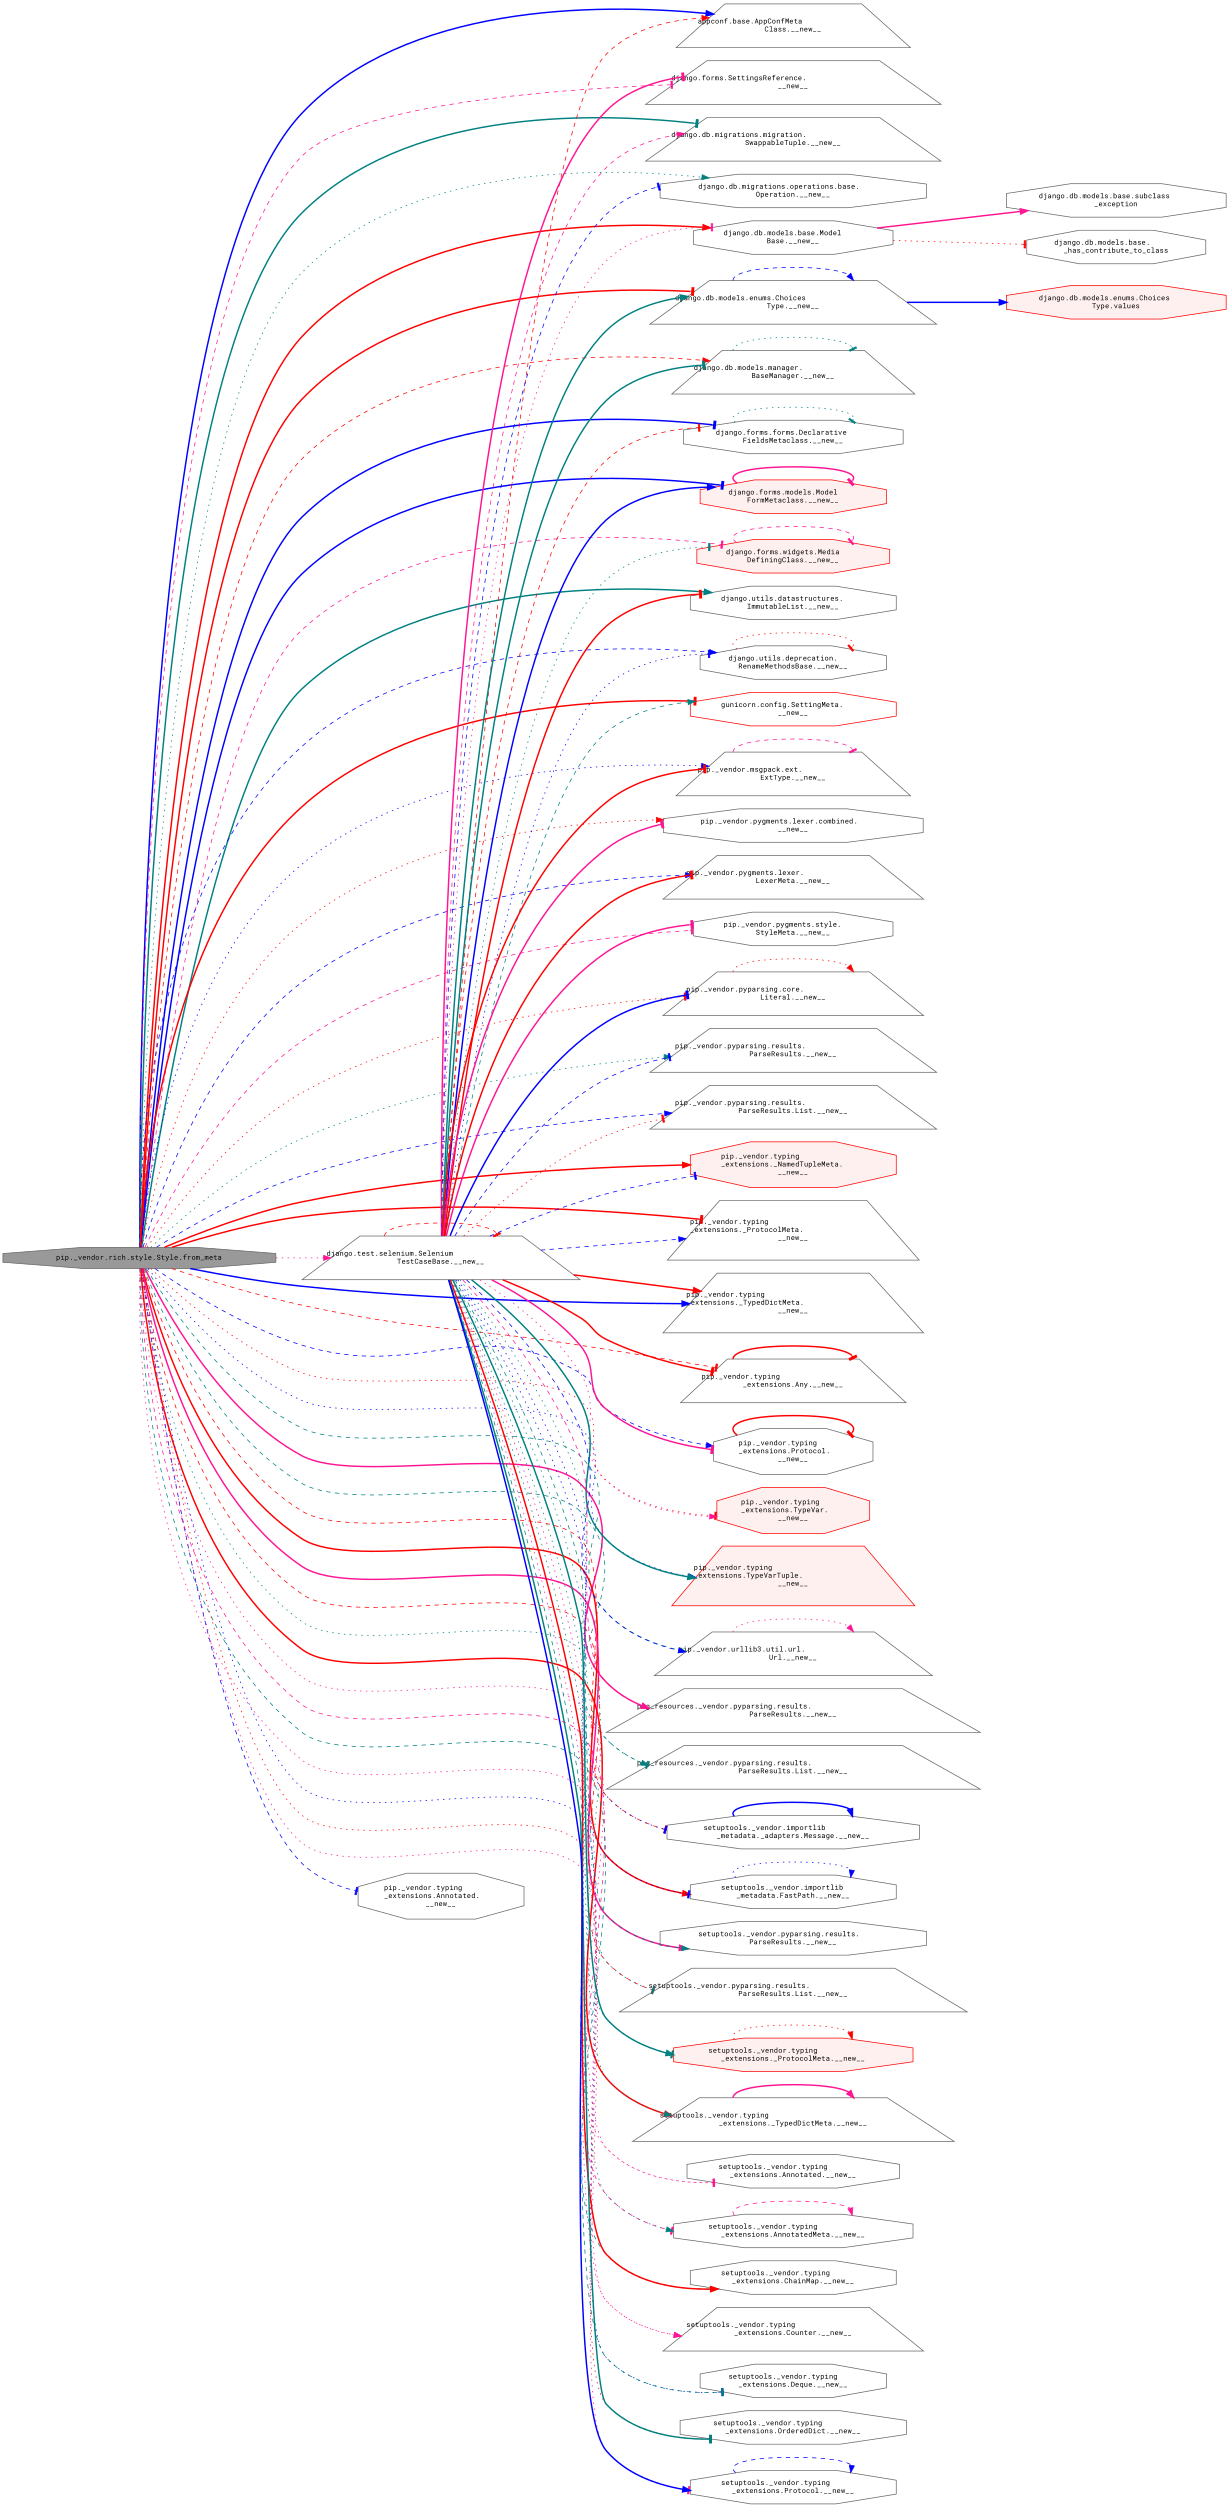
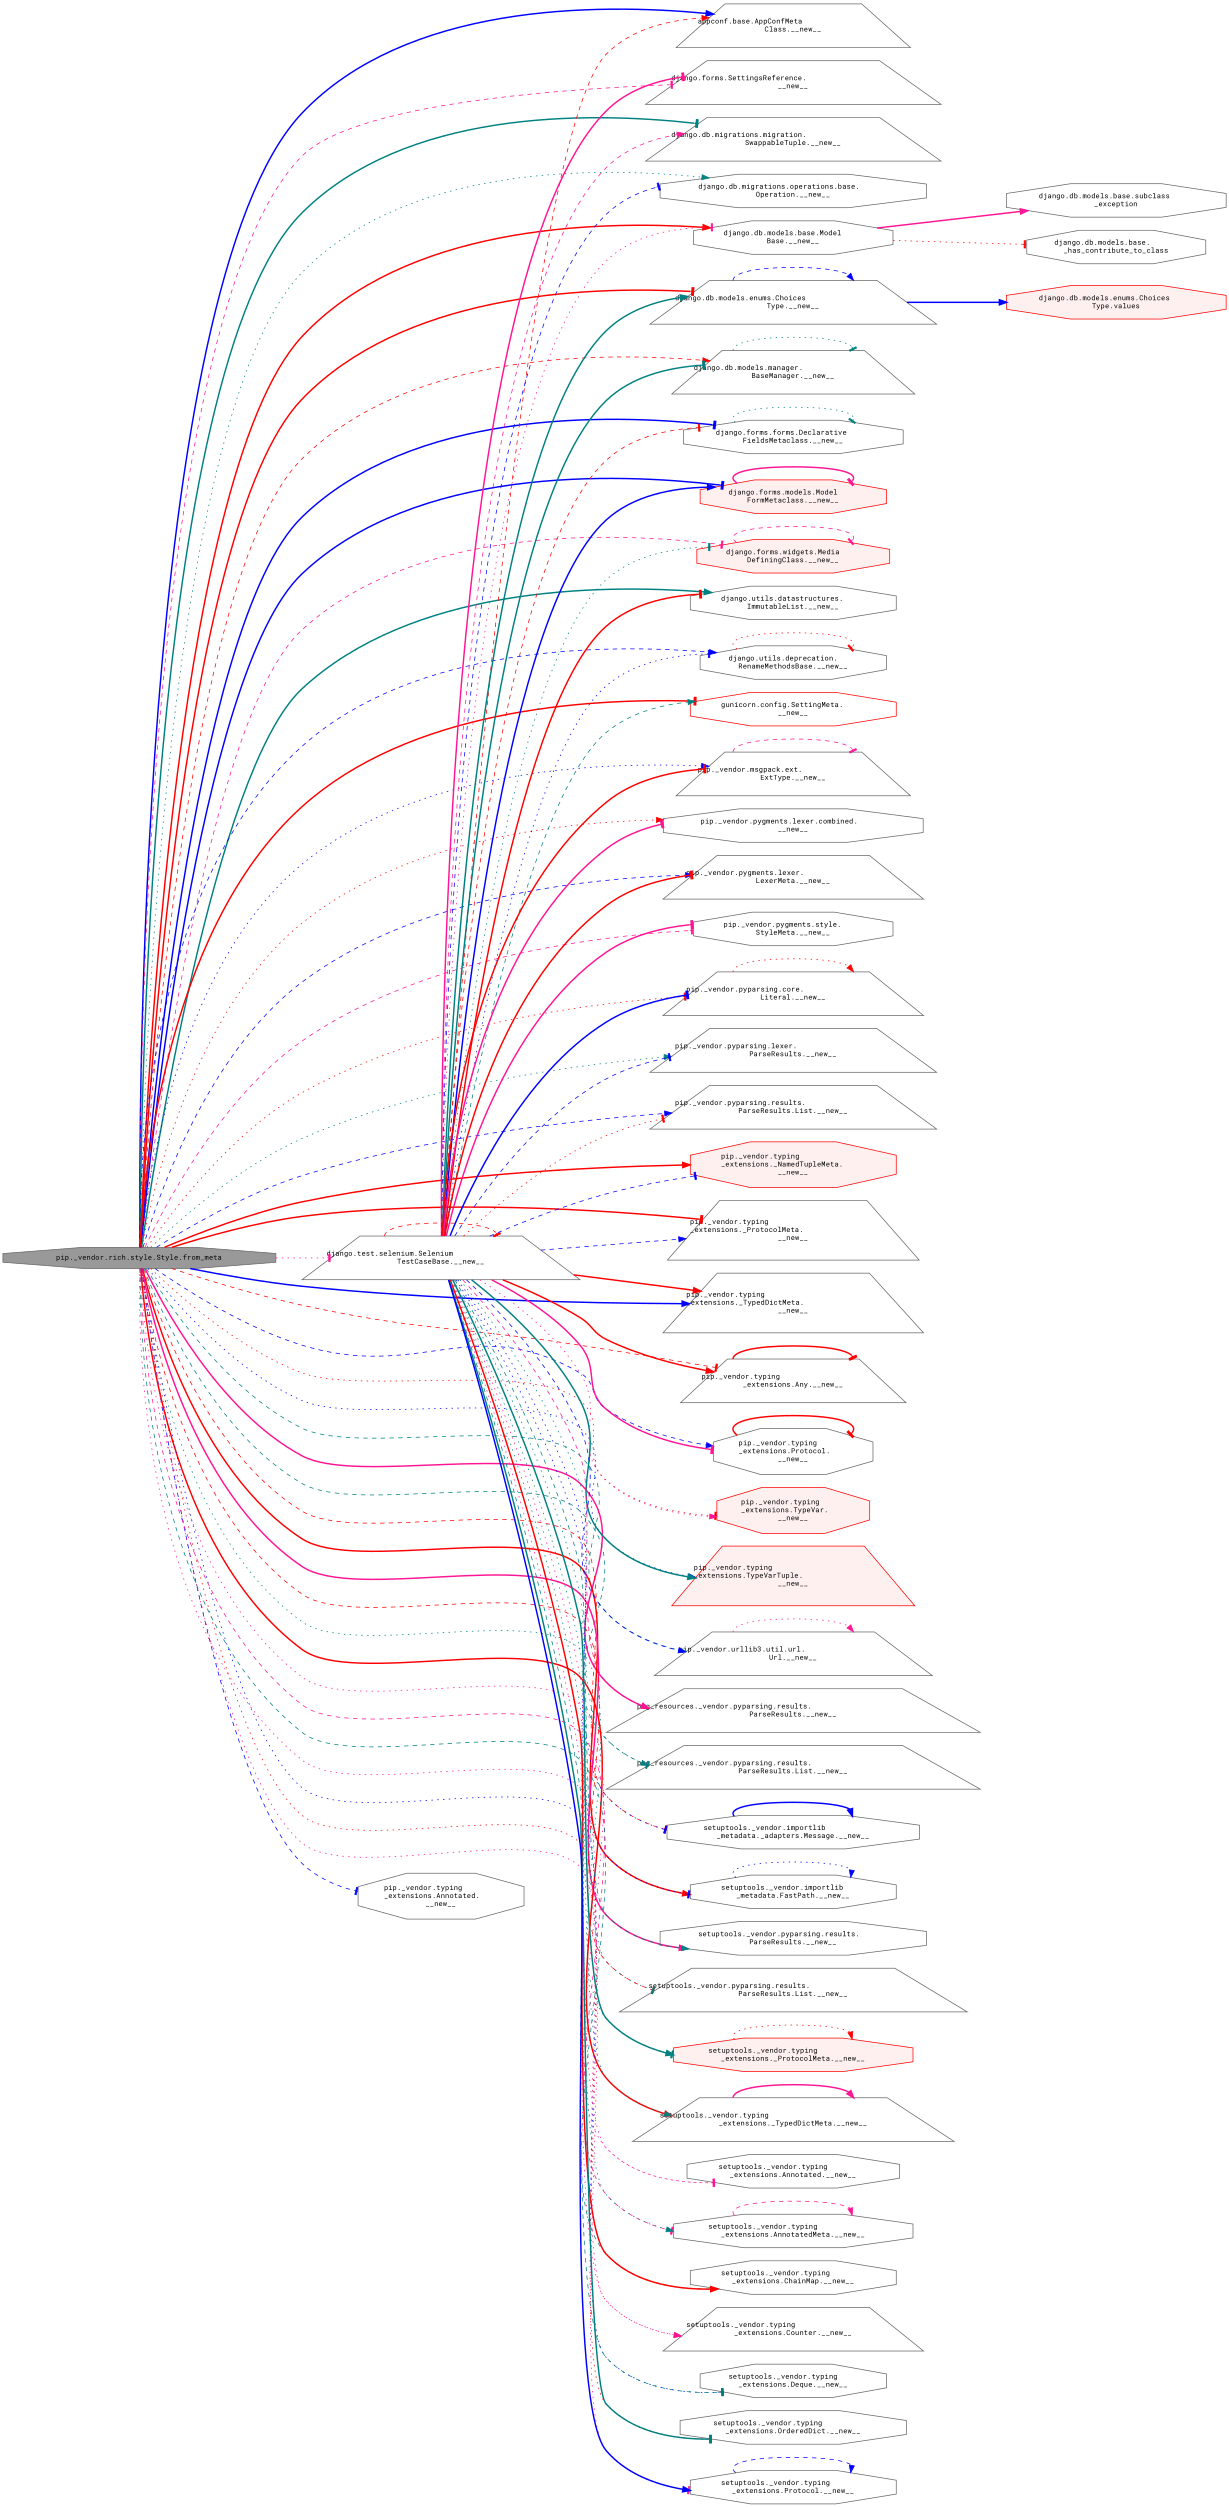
node "pip._vendor.pyparsing.results. ParseResults.__new__": label "pip._vendor.pyparsing.results. ParseResults.__new__" -> "pip._vendor.pyparsing.lexer. ParseResults.__new__"
edge "pip._vendor.rich.style.Style.from_meta" -> "django.test.selenium.Selenium TestCaseBase.__new__": arrowhead normal -> tee
edge "django.test.selenium.Selenium TestCaseBase.__new__" -> "pip._vendor.typing _extensions.Any.__new__": arrowhead tee -> normal
